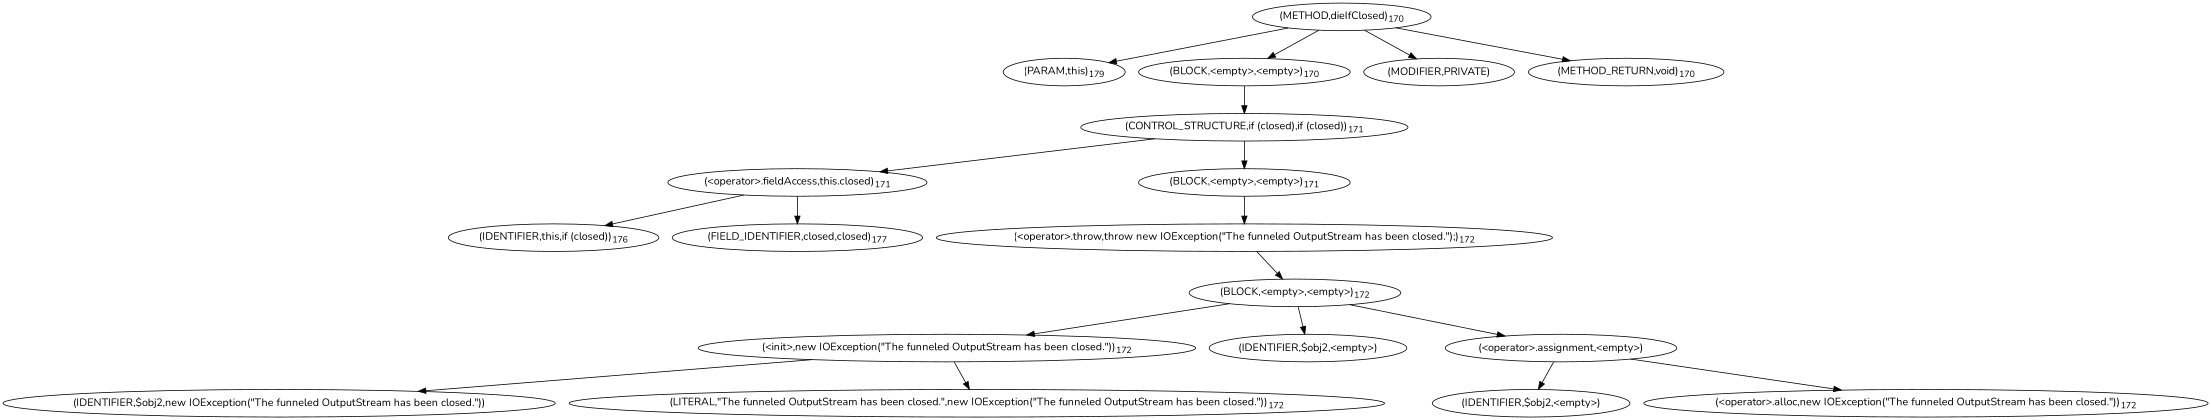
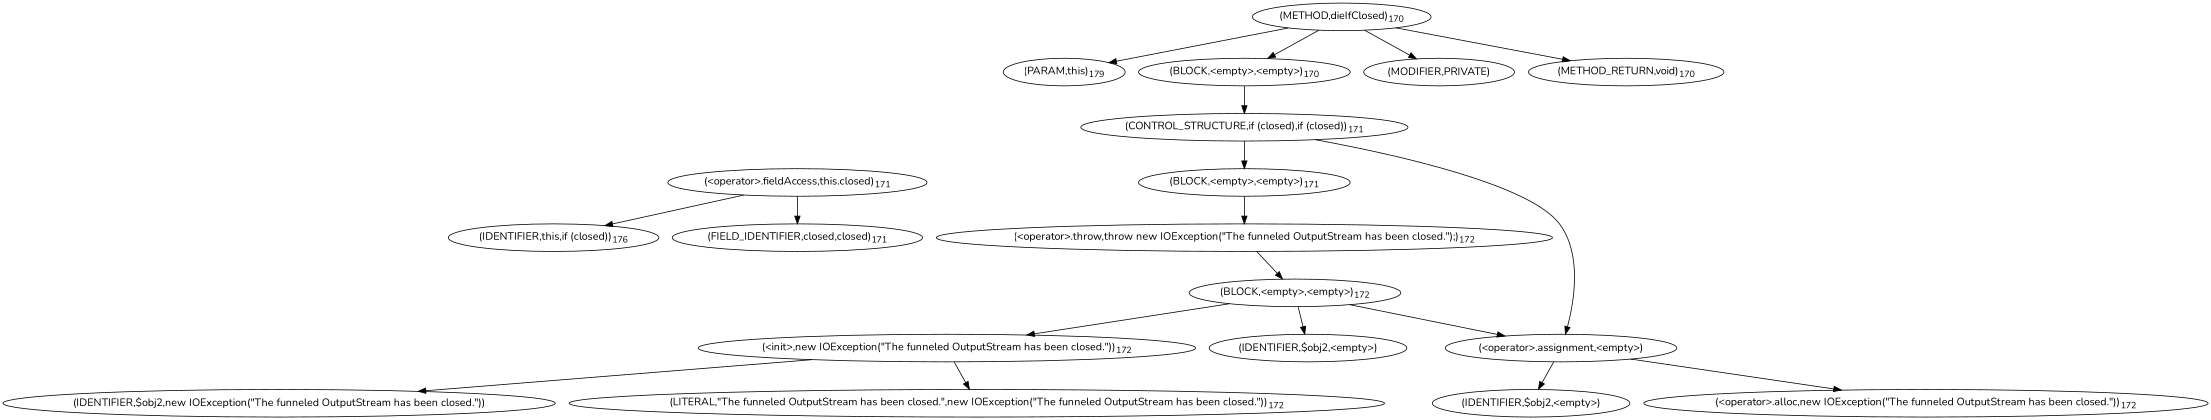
edge "(CONTROL_STRUCTURE,if (closed),if (closed))" -> "(<operator>.fieldAccess,this.closed)": now "(CONTROL_STRUCTURE,if (closed),if (closed))" -> "(<operator>.assignment,<empty>)"
node "(FIELD_IDENTIFIER,closed,closed)": text "177" -> "171"
